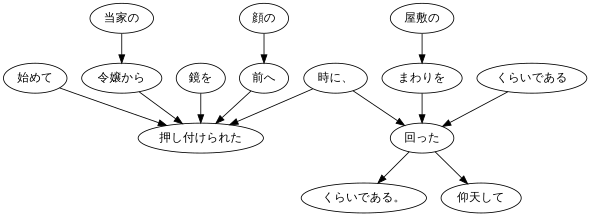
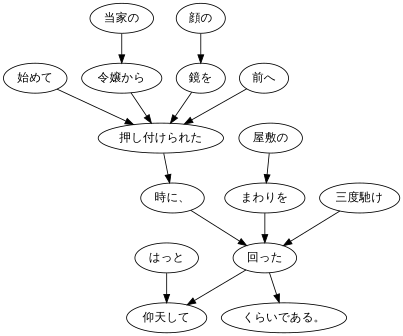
edge "顔の" -> "前へ": now "顔の" -> "鏡を"
node "くらいである": label "くらいである" -> "三度馳け"
edge "時に、" -> "押し付けられた": reversed
node "はっと": added
